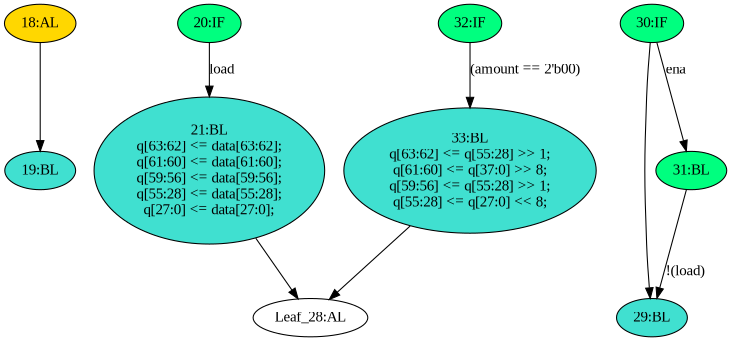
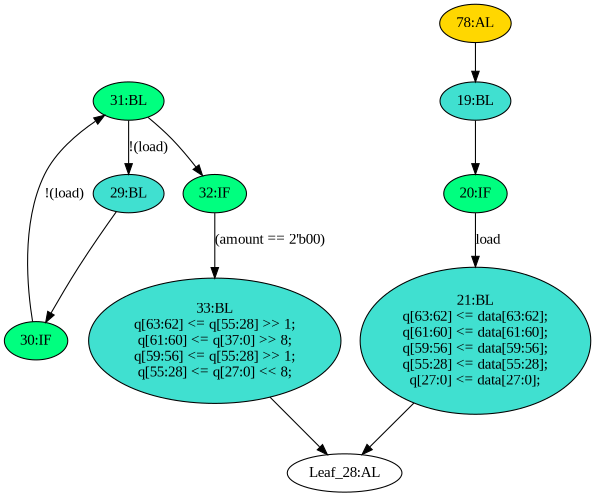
node "18:AL": label "18:AL" -> "78:AL"
edge "30:IF" -> "31:BL": label "ena" -> "!(load)"
edge "31:BL" -> "32:IF": added
edge "19:BL" -> "20:IF": added
edge "30:IF" -> "29:BL": reversed
